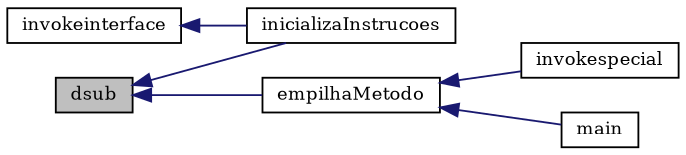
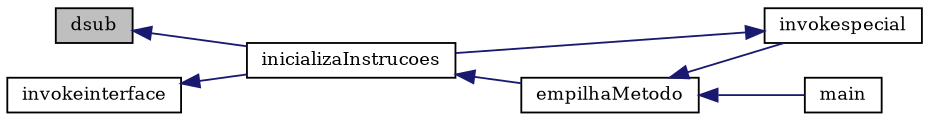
edge "inicializaInstrucoes" -> "invokespecial": added
edge "empilhaMetodo" -> "dsub": now "empilhaMetodo" -> "inicializaInstrucoes"
